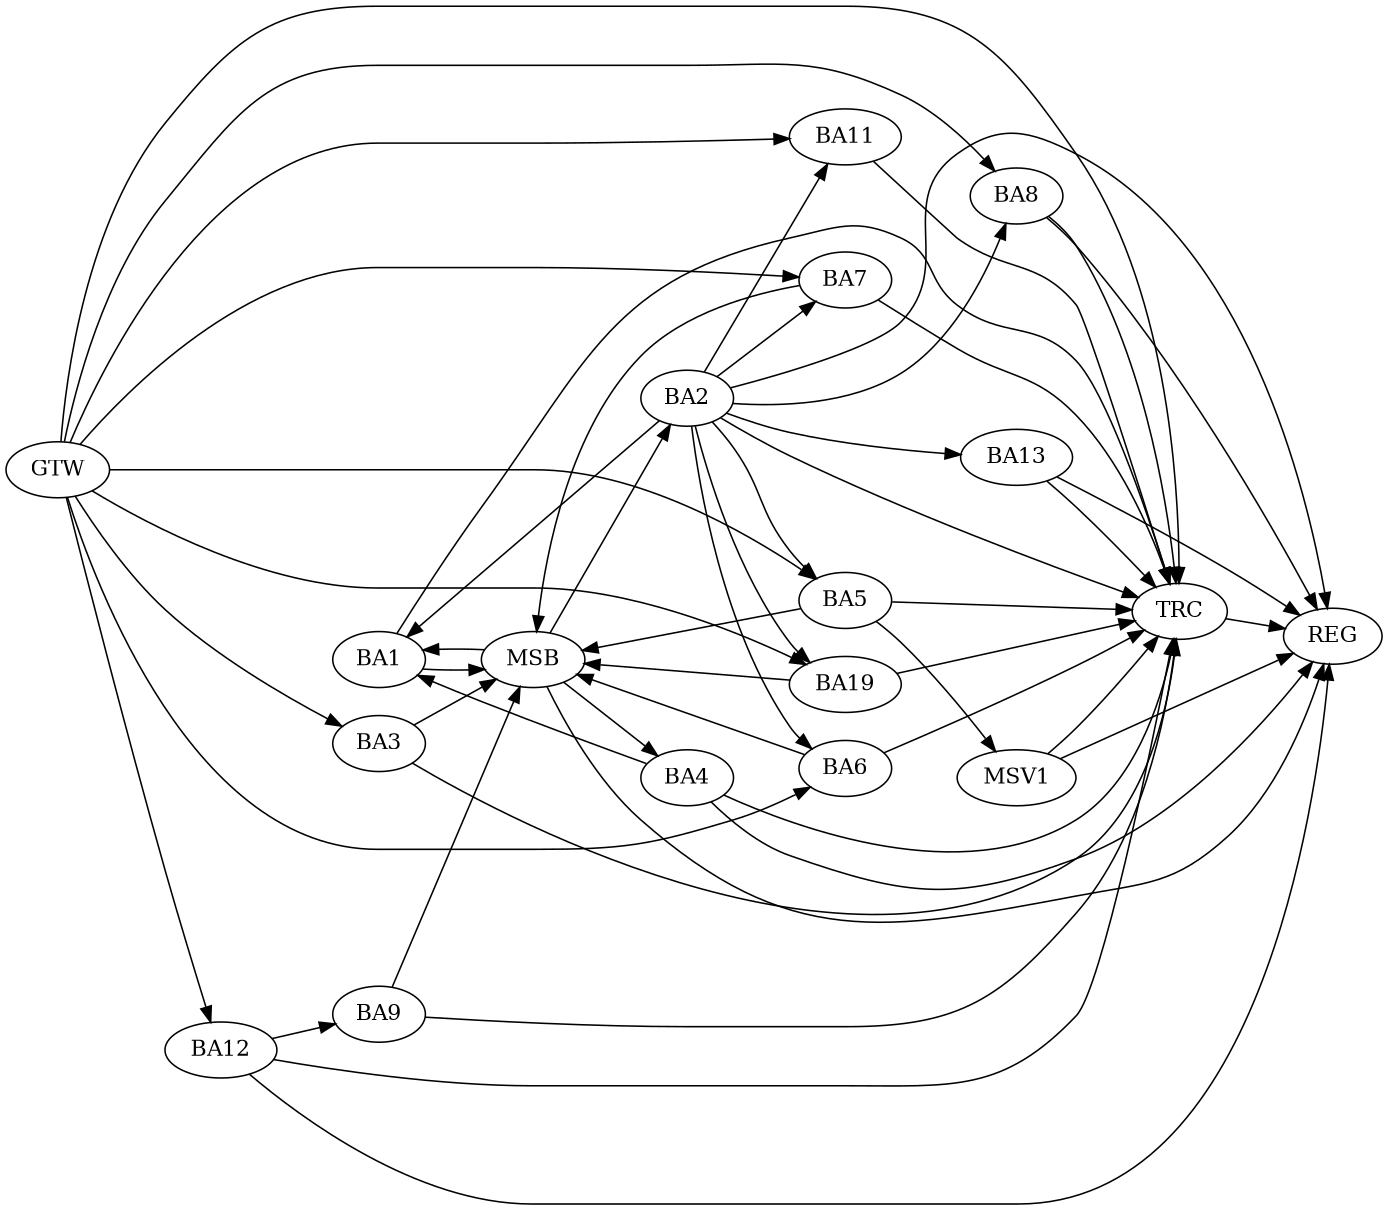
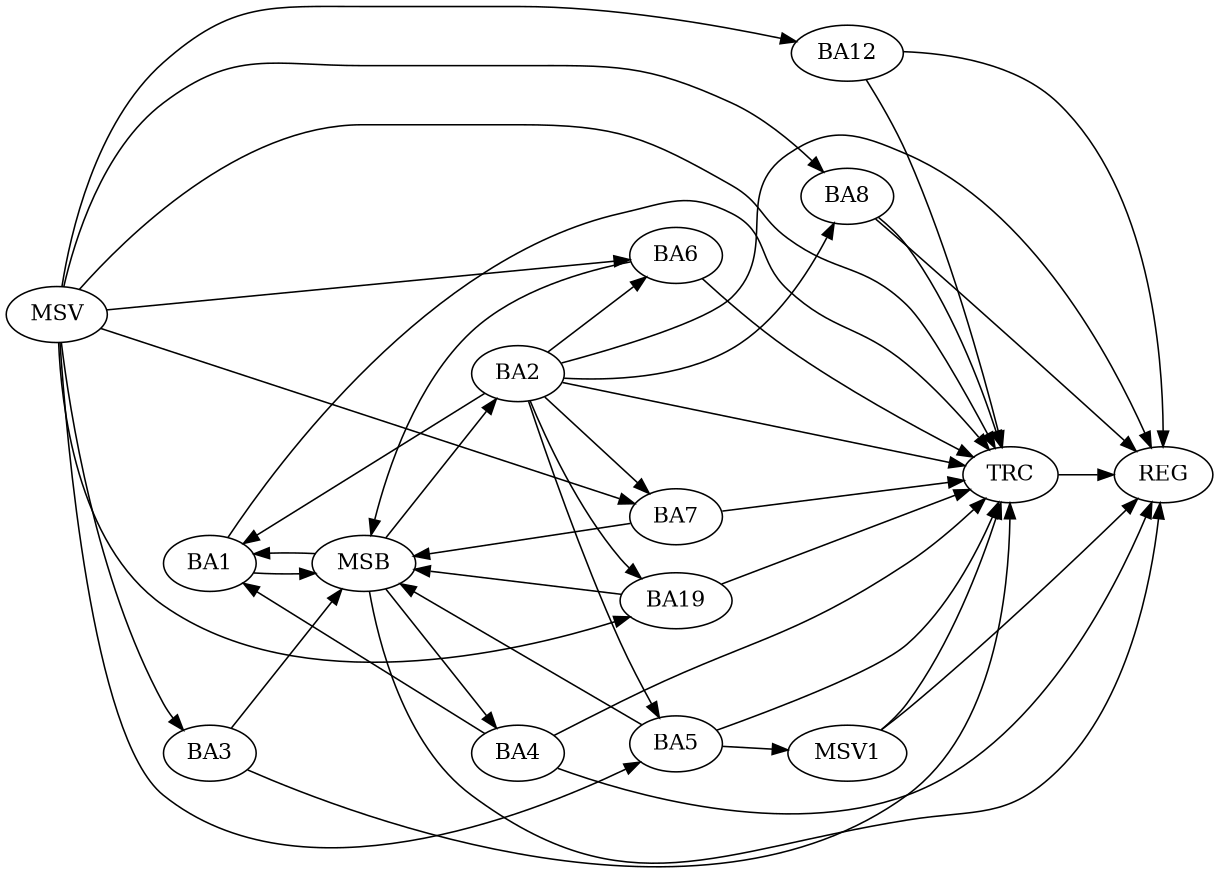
node "BA11": removed
node "BA13": removed
node "GTW": label "GTW" -> "MSV"
node "BA9": removed
